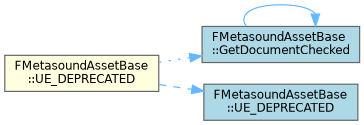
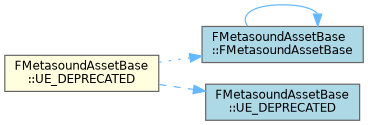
node "FMetasoundAssetBase ::GetDocumentChecked": label "FMetasoundAssetBase ::GetDocumentChecked" -> "FMetasoundAssetBase ::FMetasoundAssetBase"
